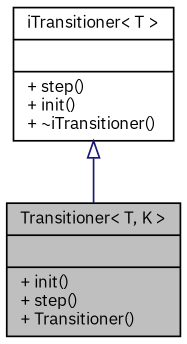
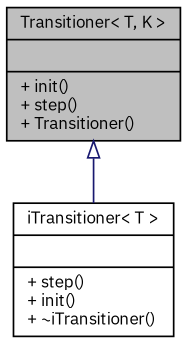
edge "Transitioner< T, K >" -> "iTransitioner< T >": reversed
